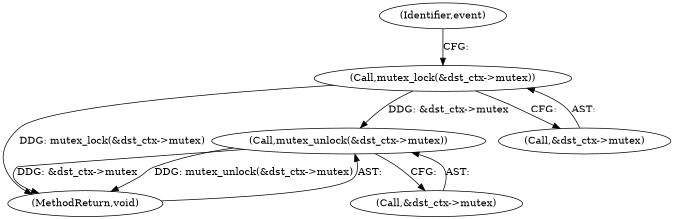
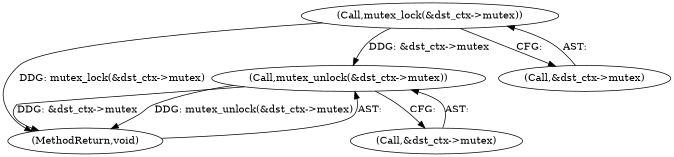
node "(Identifier,event)": removed
